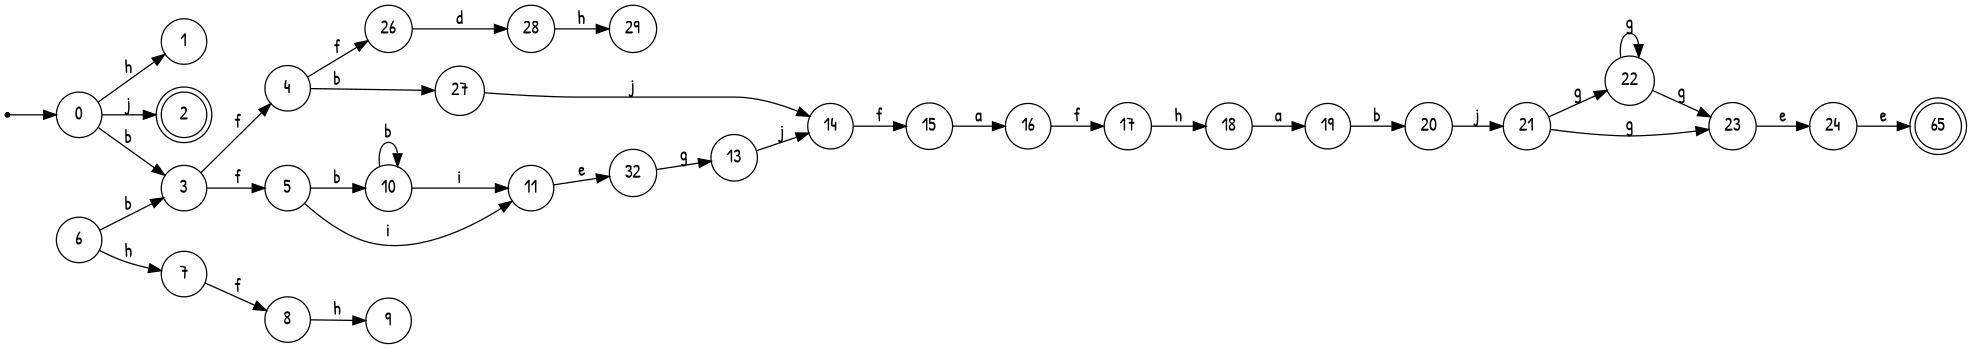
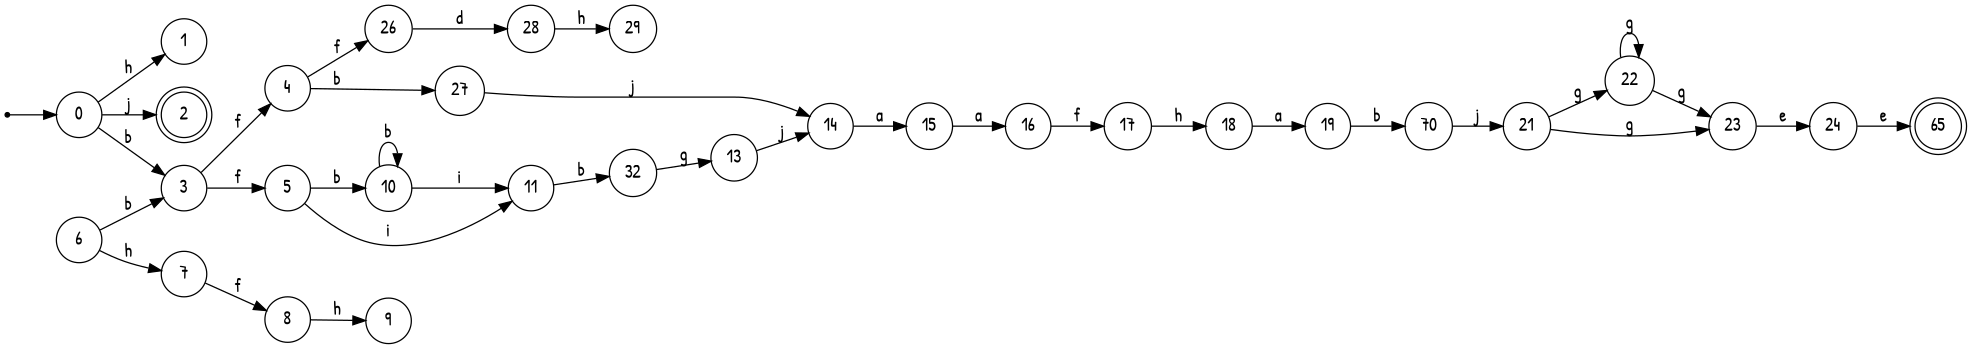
edge "14" -> "15": label "f" -> "a"
node "20": label "20" -> "70"
edge "11" -> "32": label "e" -> "b"
